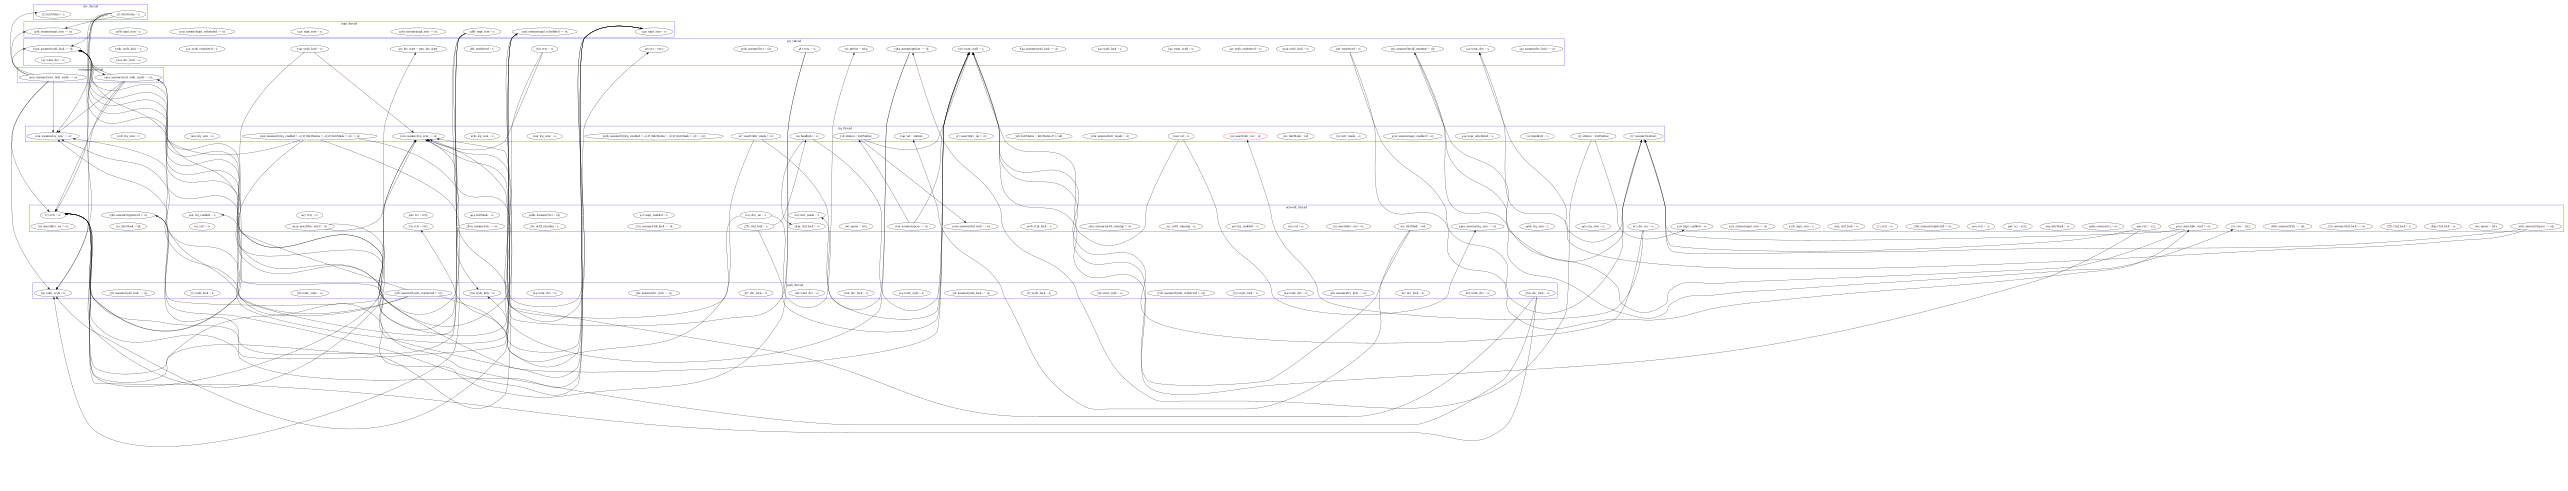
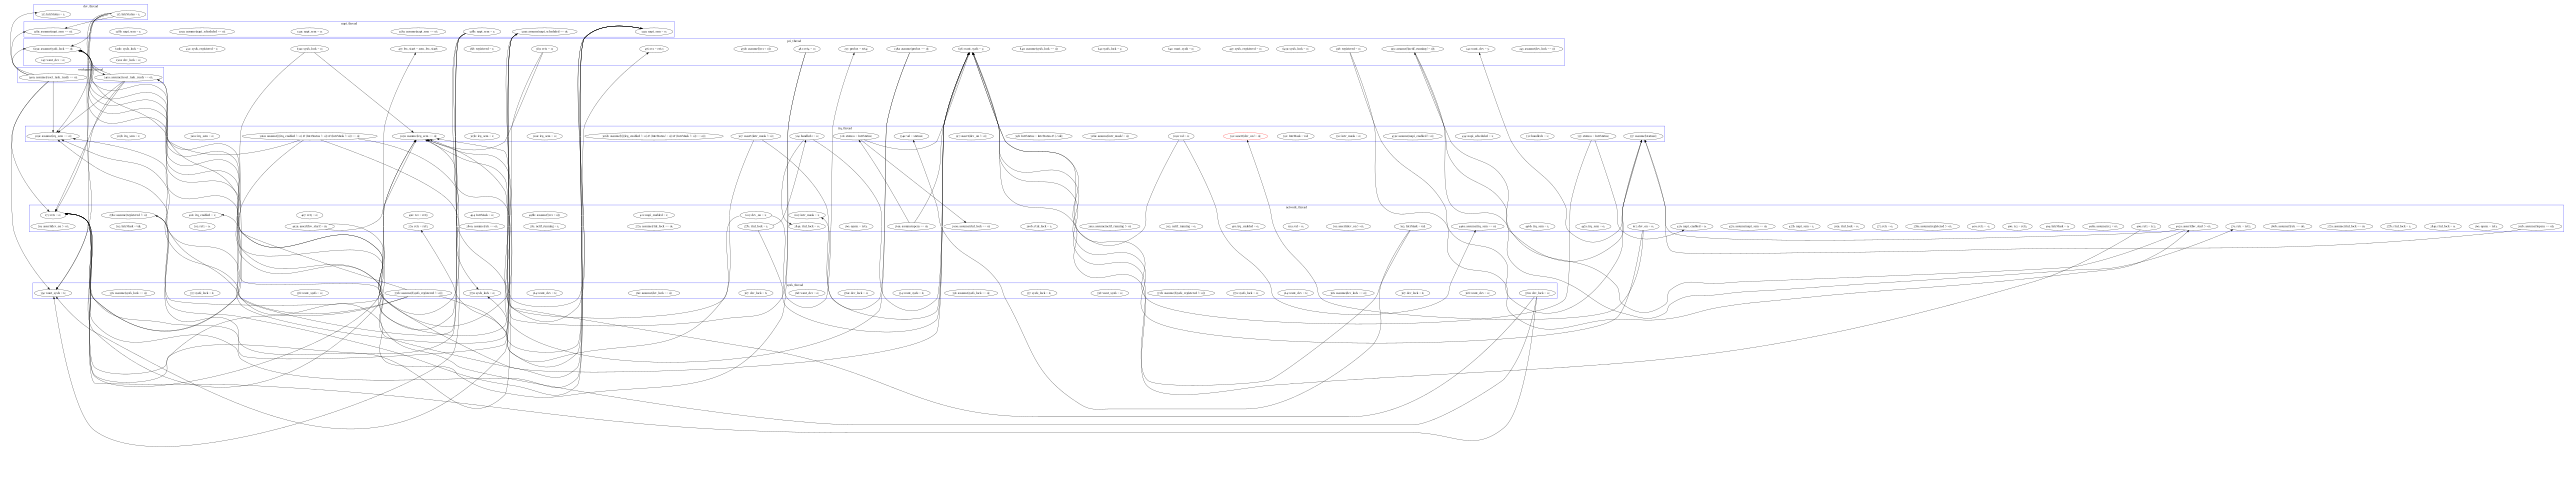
edge "499: ret5 = rc2;" -> "537: assume(!status1);": removed
edge "261b: assume(!(open1 == 0));" -> "241: want_dev = 5;": removed
edge "535: status1 = IntrStatus;" -> "238a: assume(probe1 == 0);": now "535: status1 = IntrStatus;" -> "638: want_sysfs = 5;"
